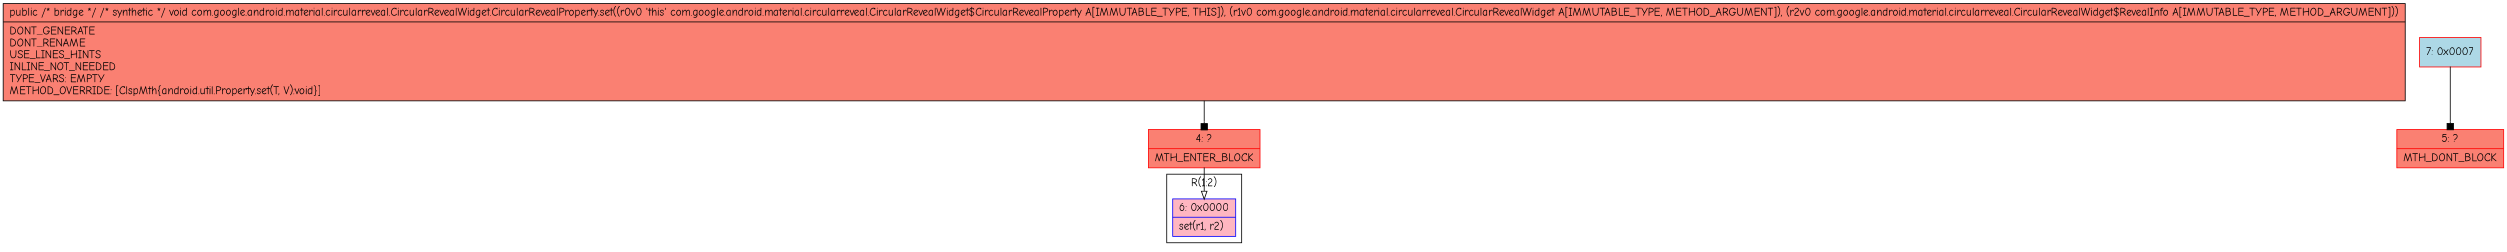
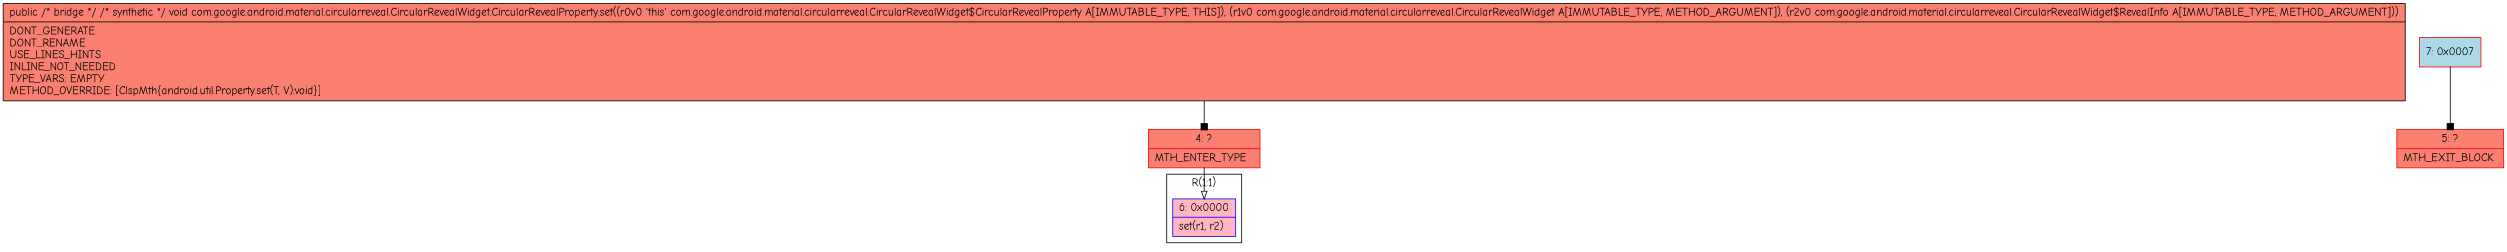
node "4: ?": text "MTH_ENTER_BLOCK" -> "MTH_ENTER_TYPE"
node "5: ?": text "MTH_DONT_BLOCK" -> "MTH_EXIT_BLOCK"
cluster "R(1:2)": label "R(1:2)" -> "R(1:1)"
